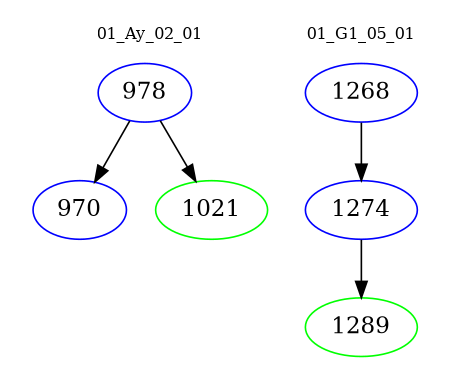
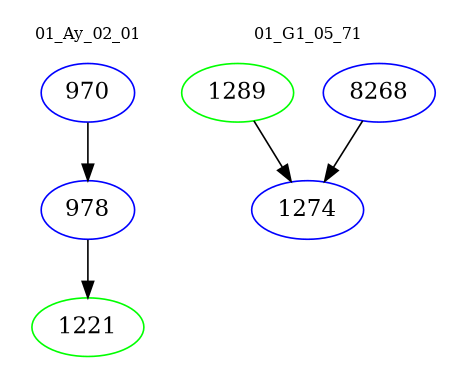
cluster "01_G1_05_01": label "01_G1_05_01" -> "01_G1_05_71"
node "1268": label "1268" -> "8268"
edge "978" -> "970": reversed
node "1021": label "1021" -> "1221"
edge "1274" -> "1289": reversed
